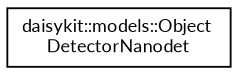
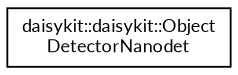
node "daisykit::models::Object DetectorNanodet": label "daisykit::models::Object DetectorNanodet" -> "daisykit::daisykit::Object DetectorNanodet"
